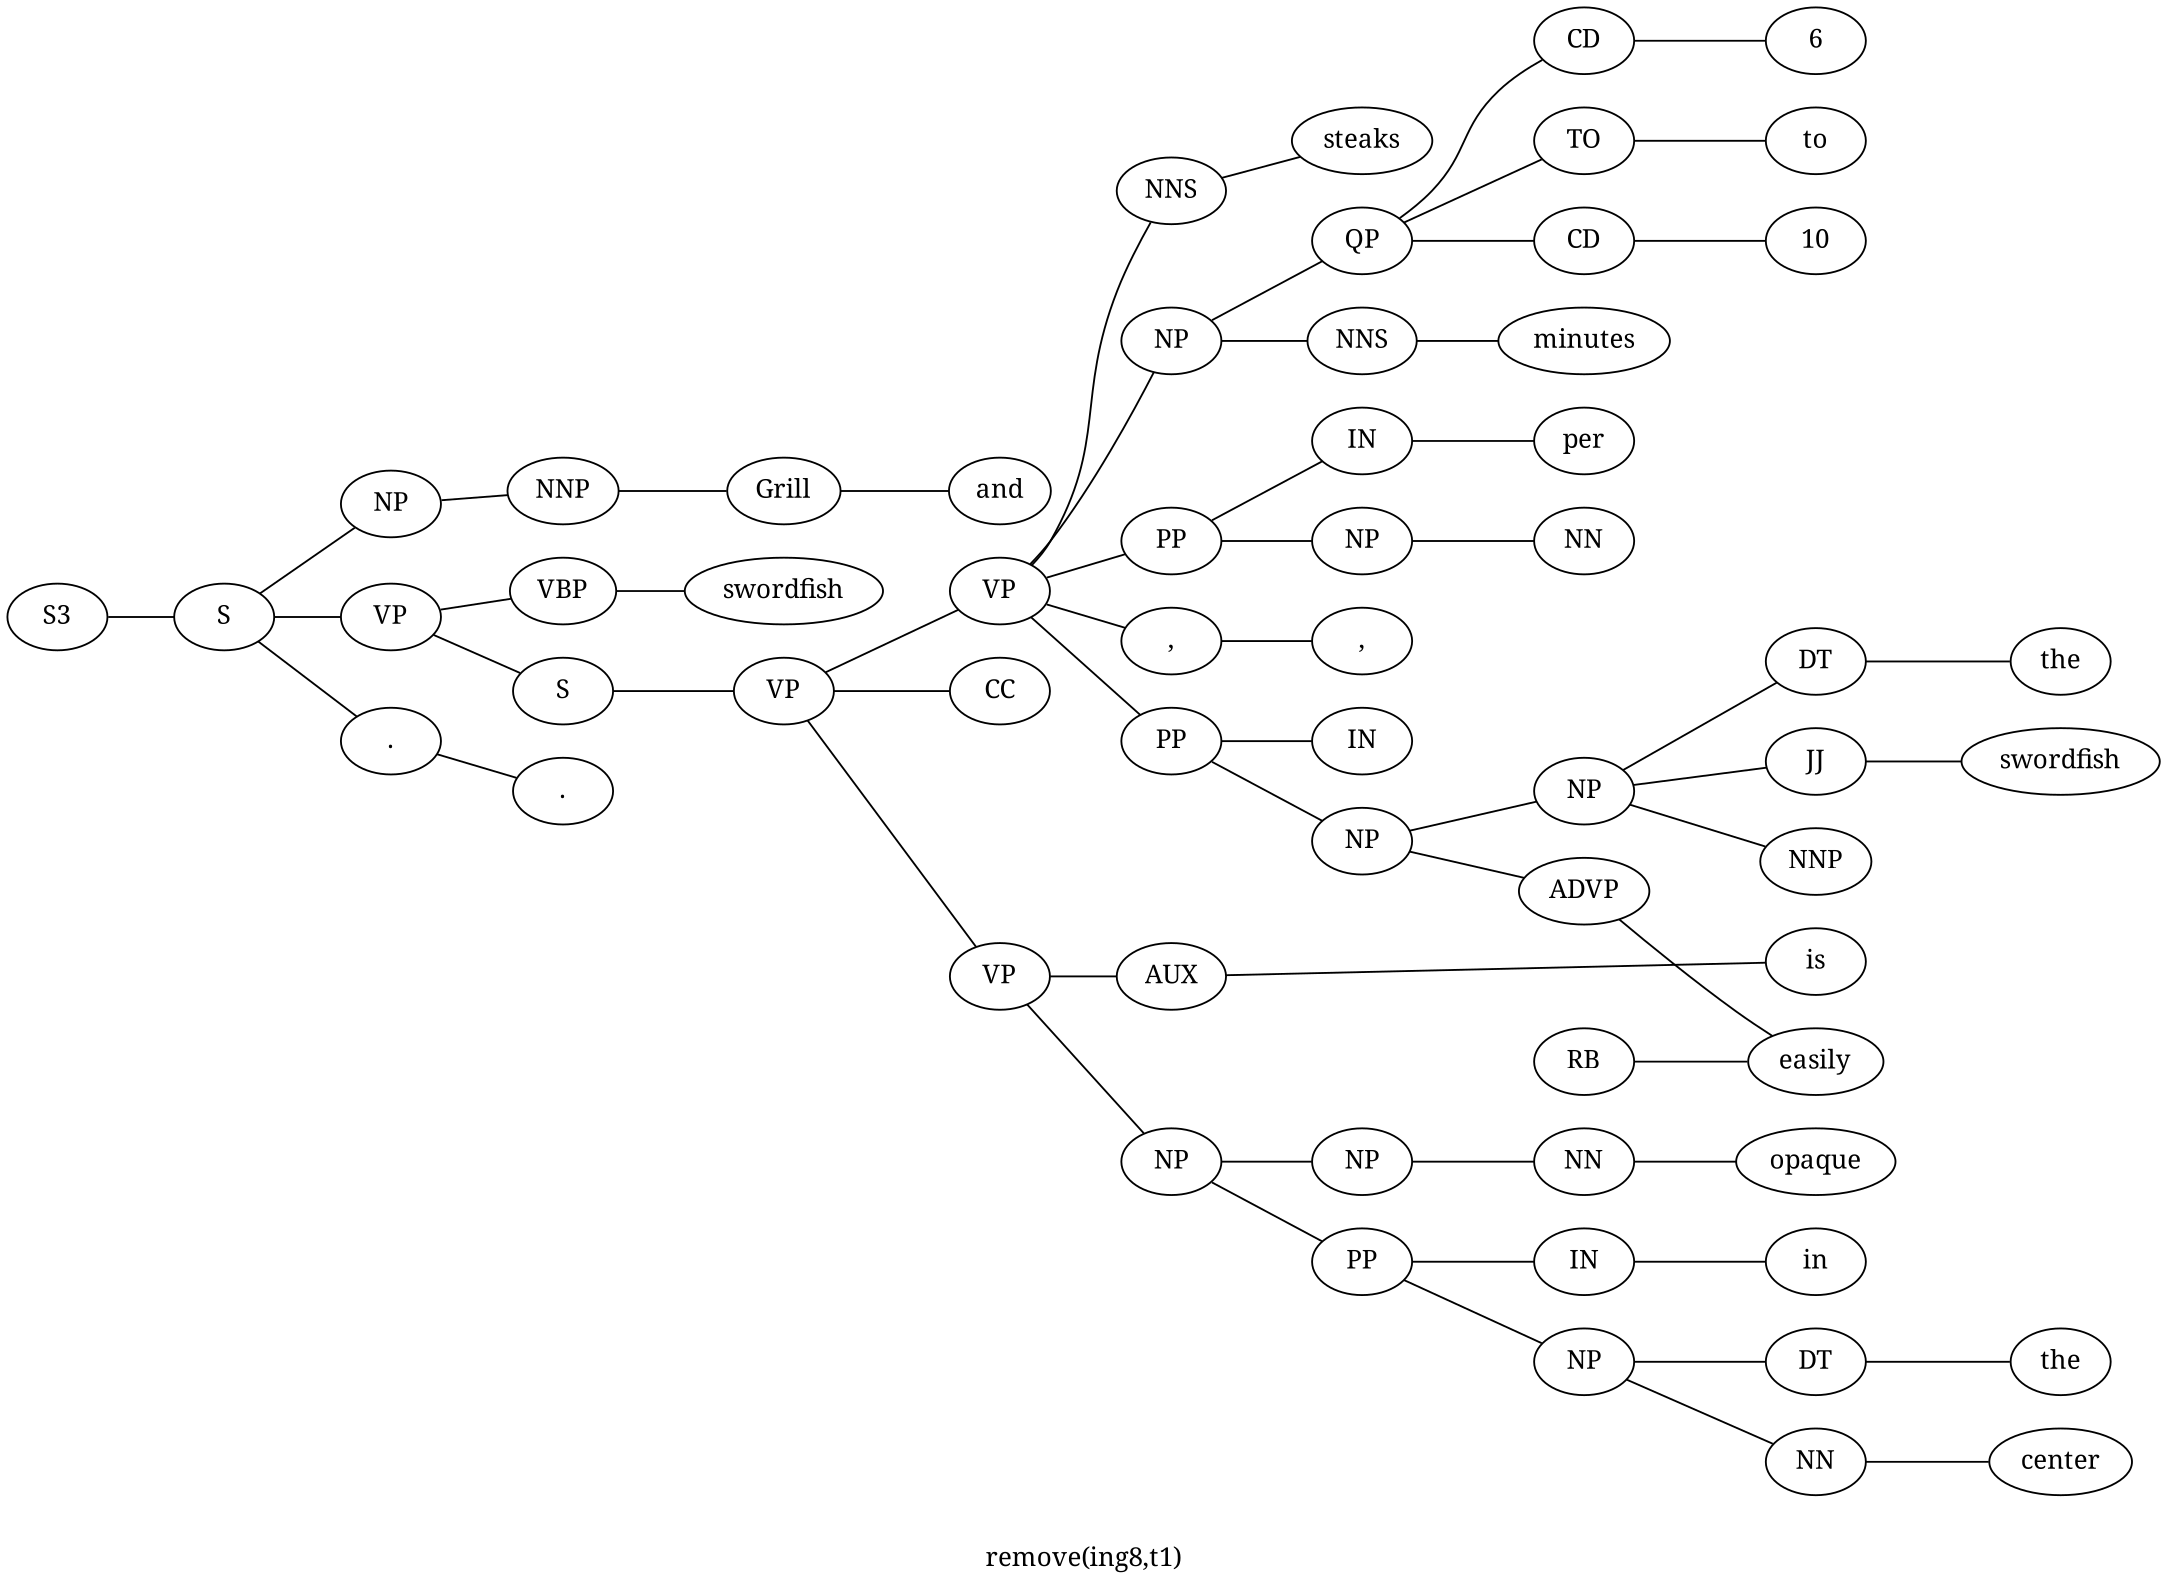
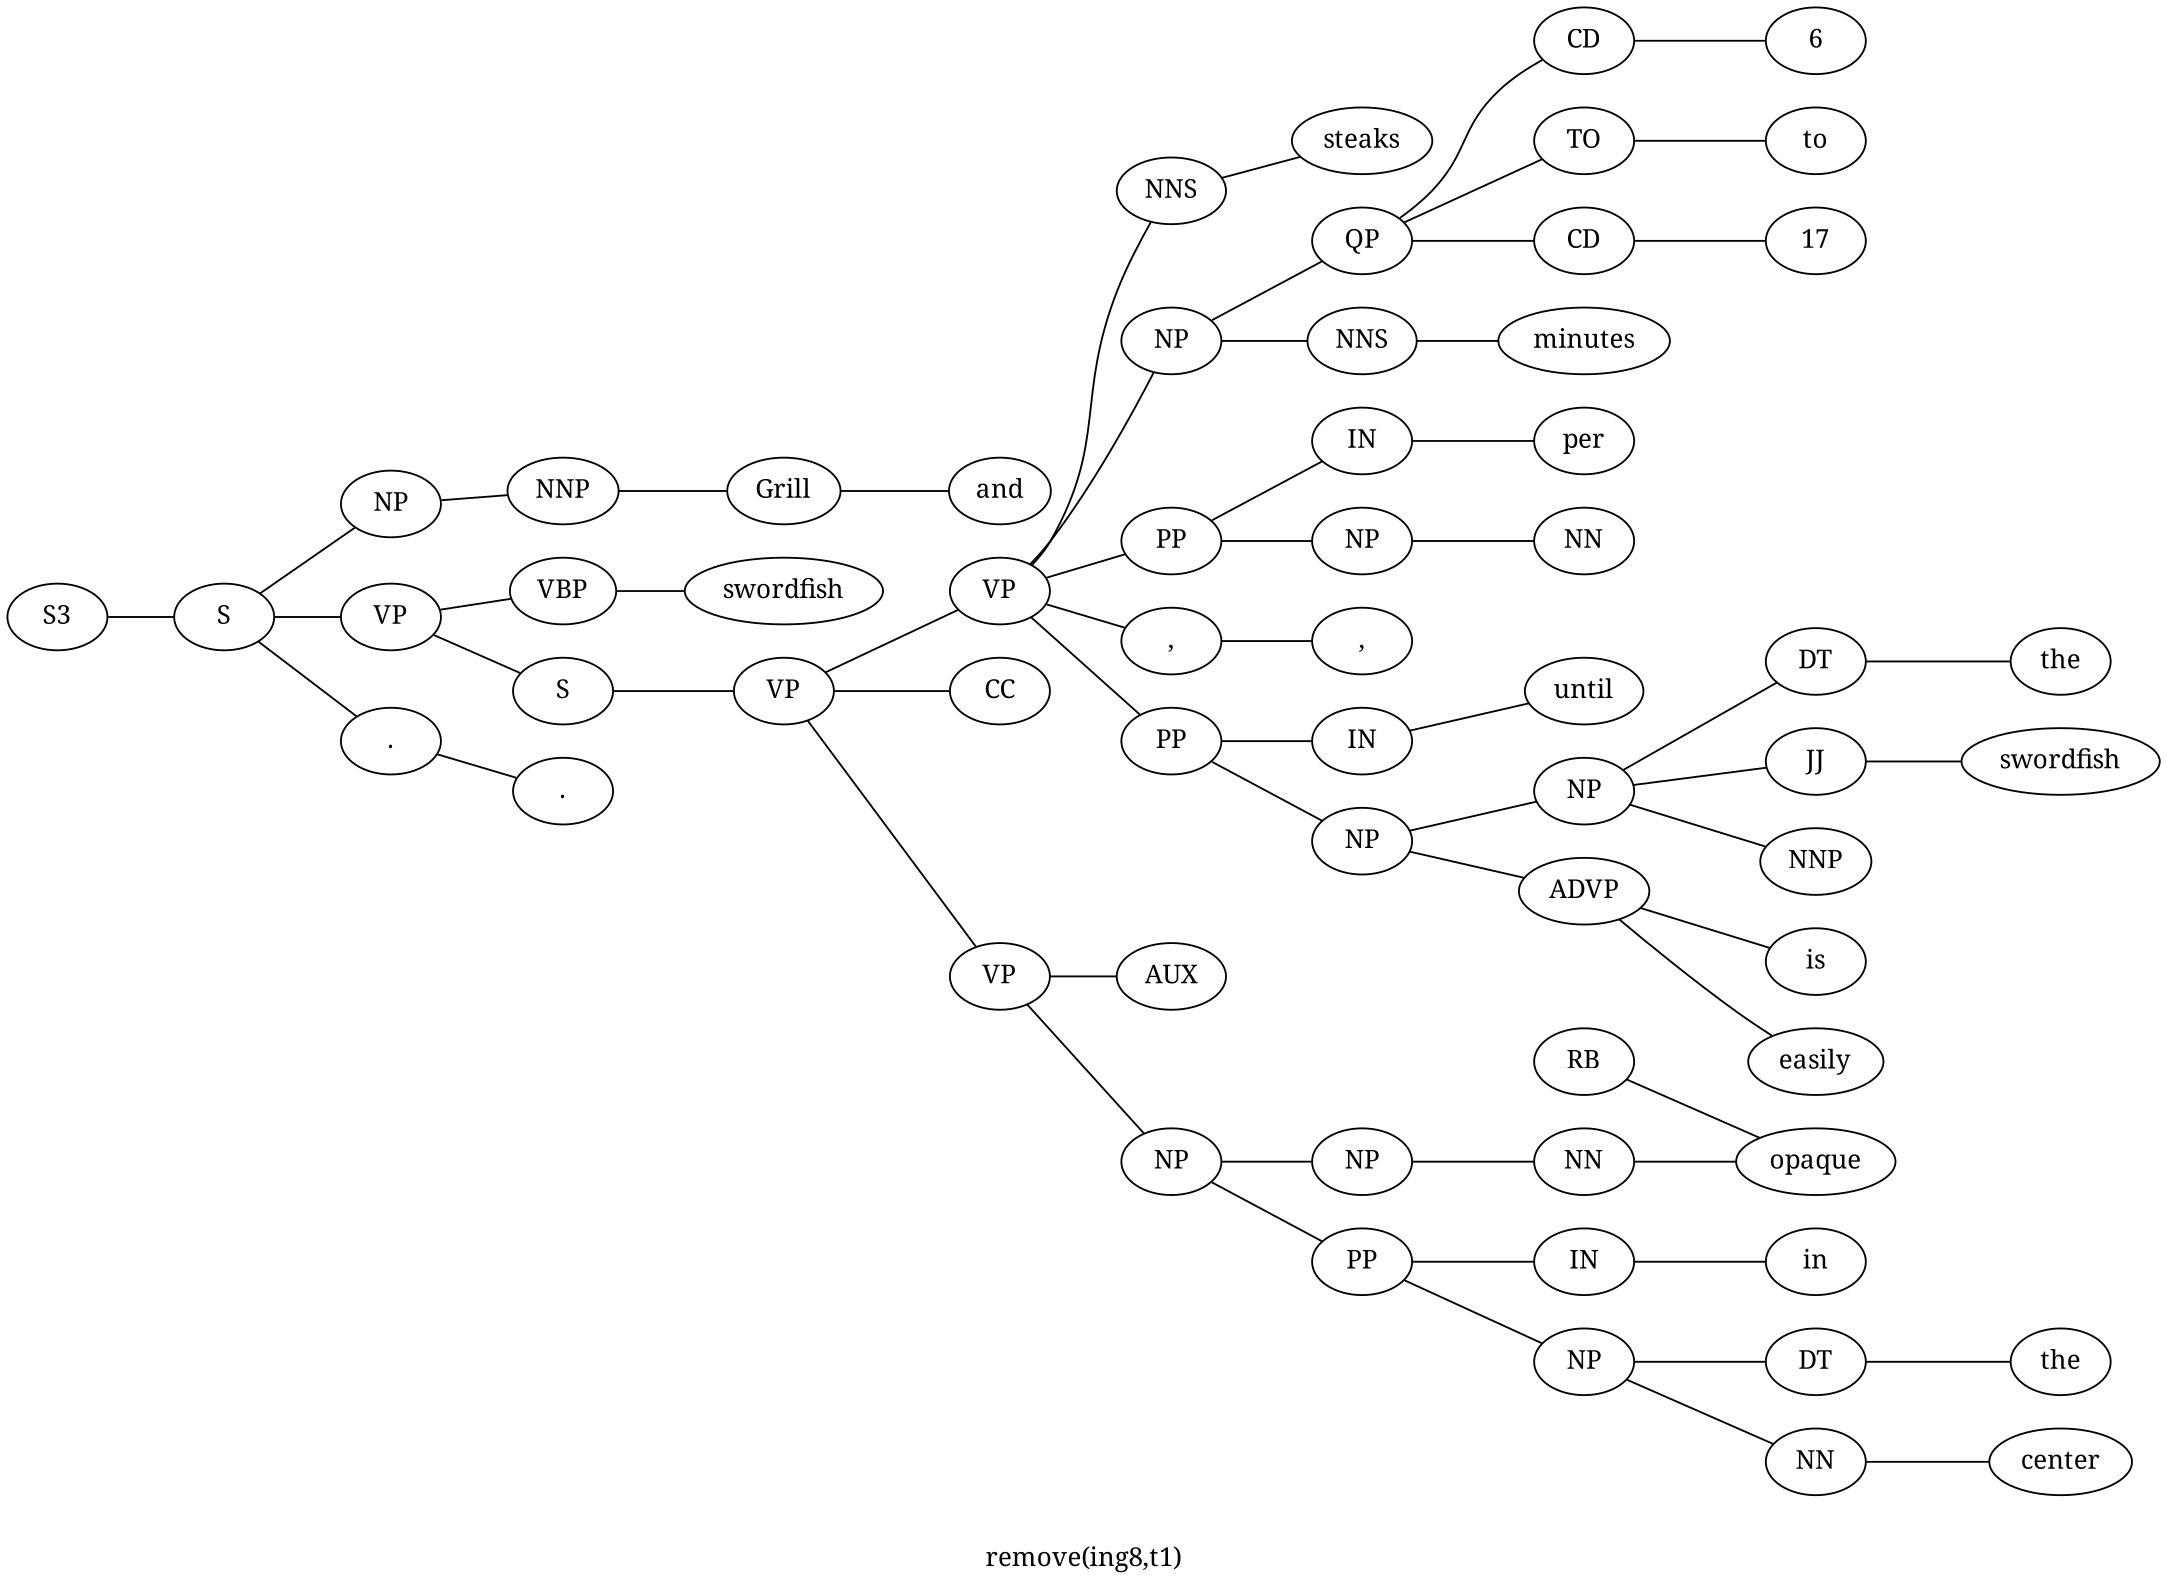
node "10": label "10" -> "17"
node "until": added
edge "is" -- "AUX": now "is" -- "ADVP"
edge "RB" -- "easily": now "RB" -- "opaque"
